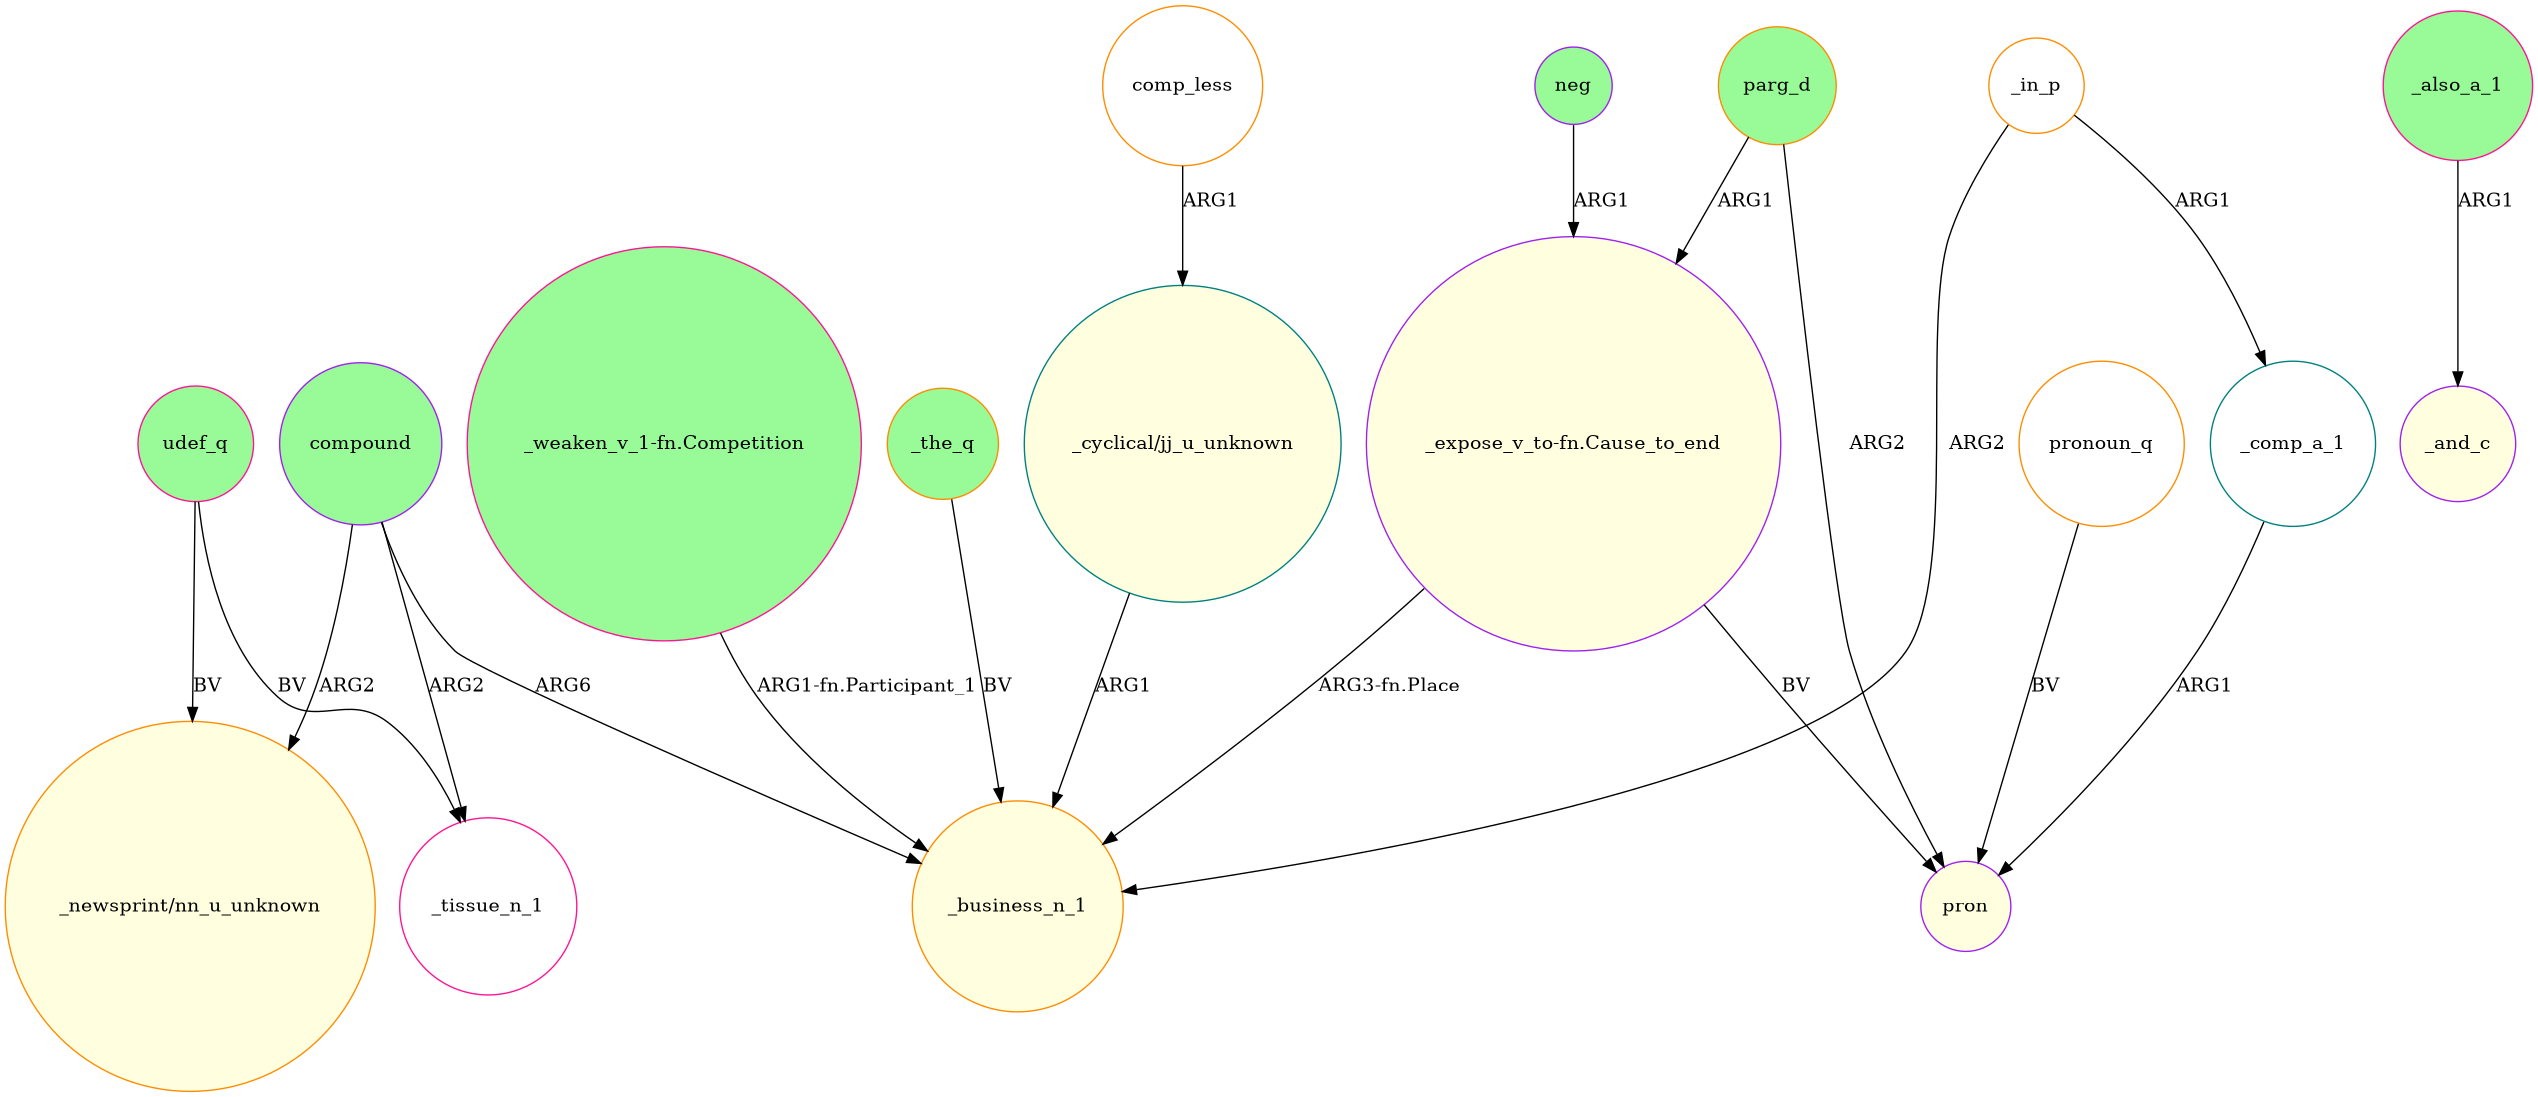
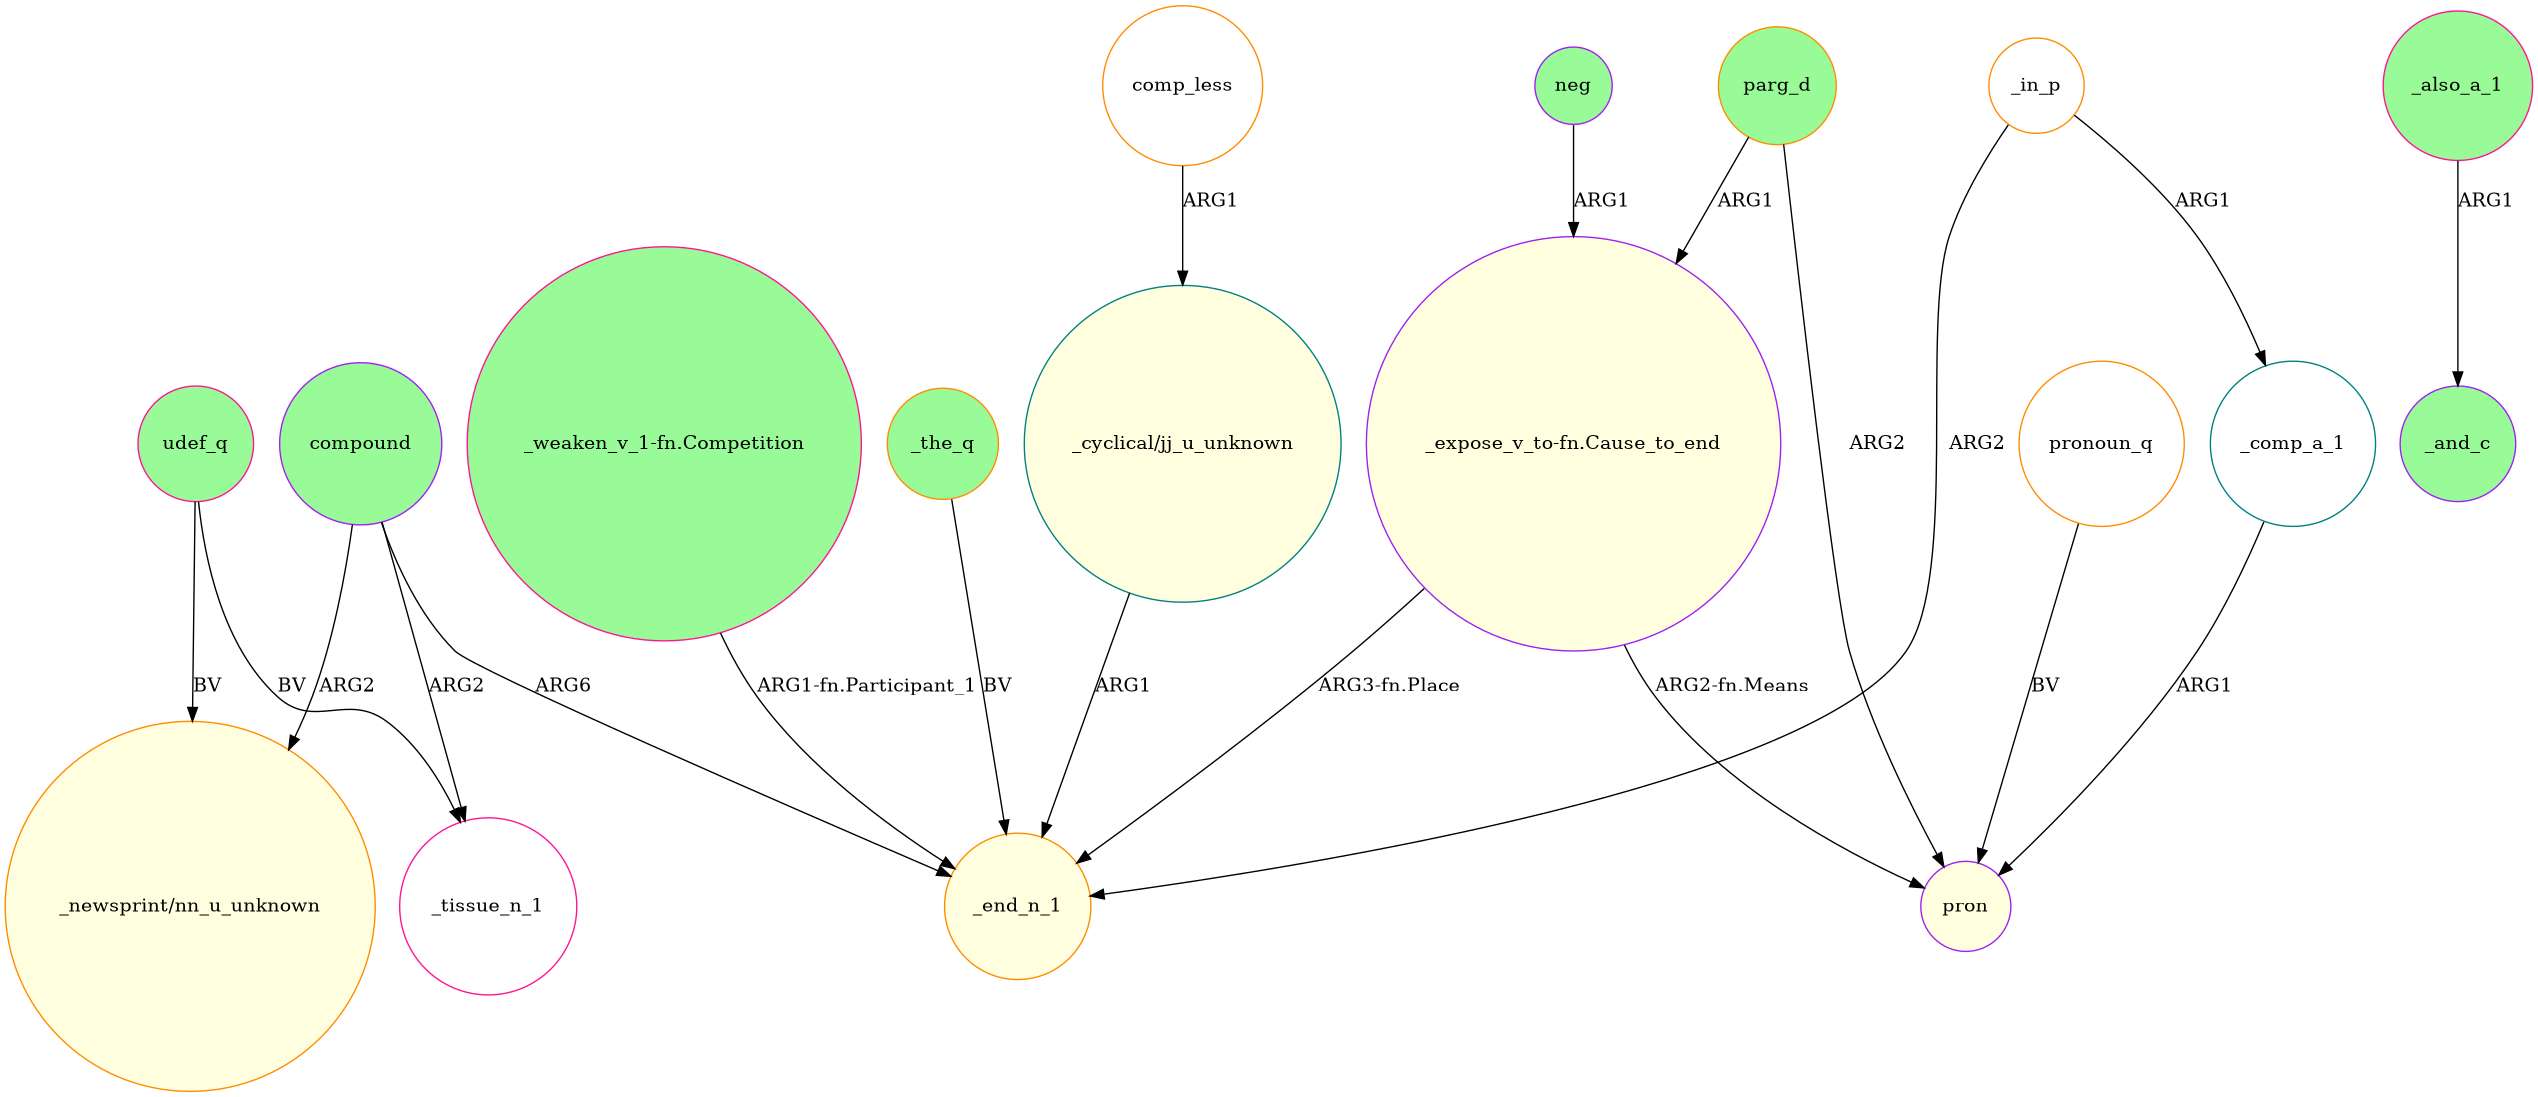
node "_and_c": fillcolor lightyellow -> palegreen
edge "_expose_v_to-fn.Cause_to_end" -> "pron": label "BV" -> "ARG2-fn.Means"
node "_business_n_1": label "_business_n_1" -> "_end_n_1"
